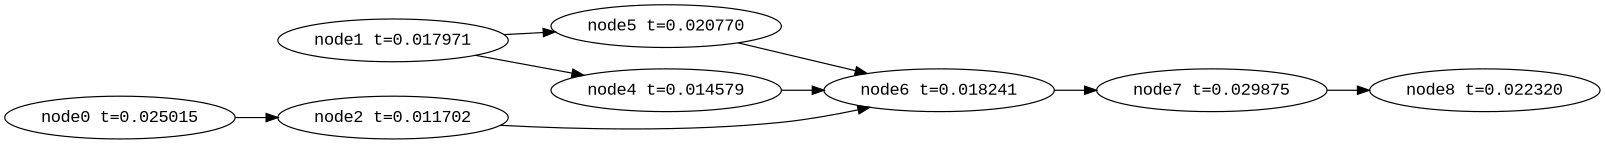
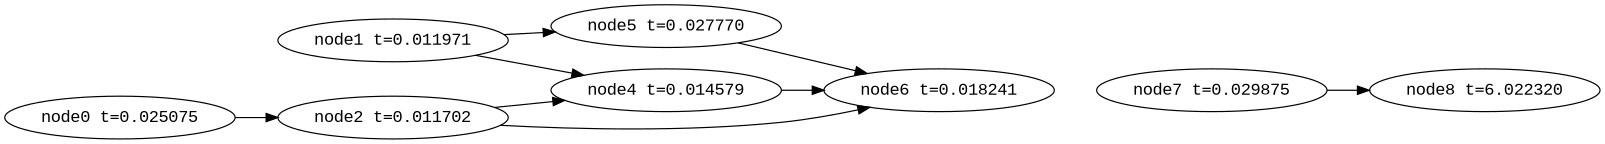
node "node5 t=0.020770": label "node5 t=0.020770" -> "node5 t=0.027770"
node "node1 t=0.017971": label "node1 t=0.017971" -> "node1 t=0.011971"
edge "node6 t=0.018241" -> "node7 t=0.029875": removed
node "node8 t=0.022320": label "node8 t=0.022320" -> "node8 t=6.022320"
edge "node2 t=0.011702" -> "node4 t=0.014579": added
node "node0 t=0.025015": label "node0 t=0.025015" -> "node0 t=0.025075"
